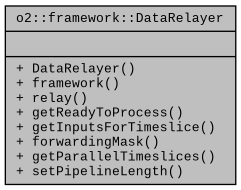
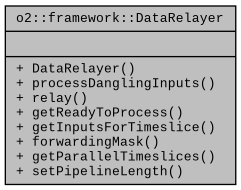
node "o2::framework::DataRelayer": text "+ framework()" -> "+ processDanglingInputs()"
